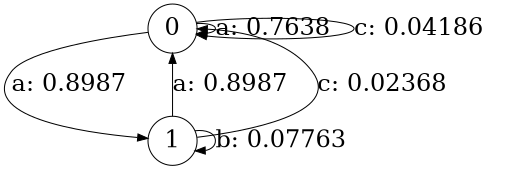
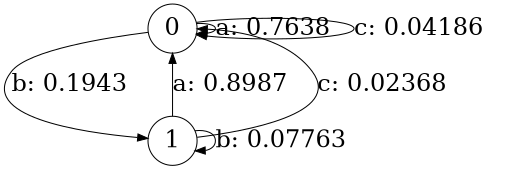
edge "0" -> "1": label "a: 0.8987   " -> "b: 0.1943   "
